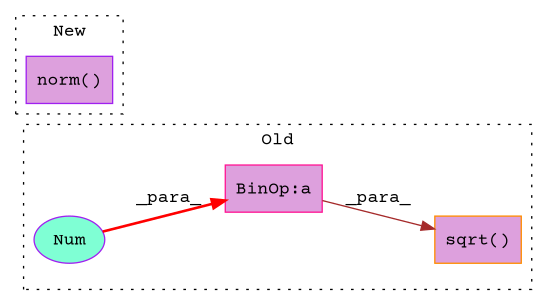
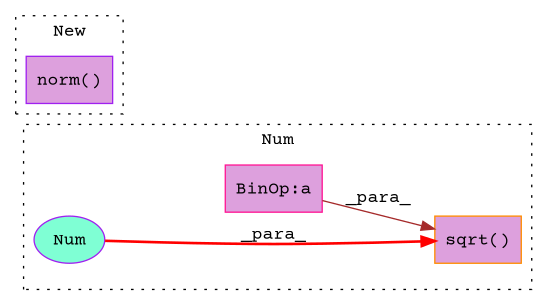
cluster "Old": label "Old" -> "Num"
edge "Num" -> "BinOp:a": now "Num" -> "sqrt()"
